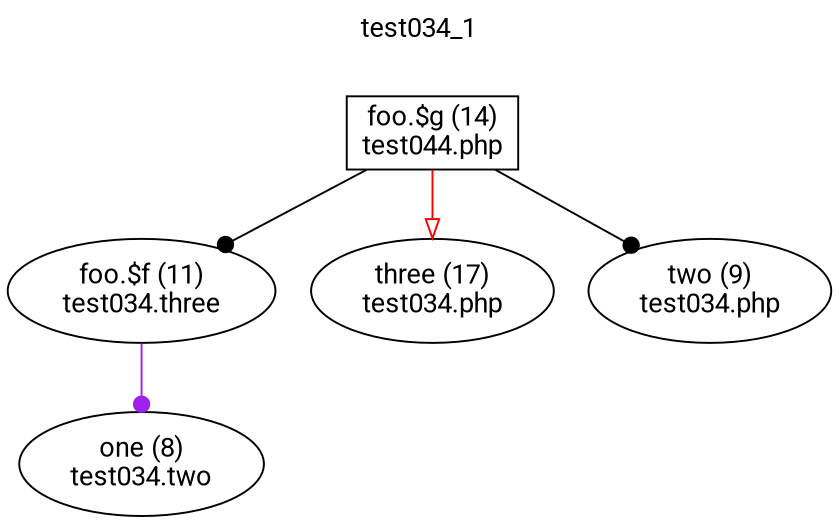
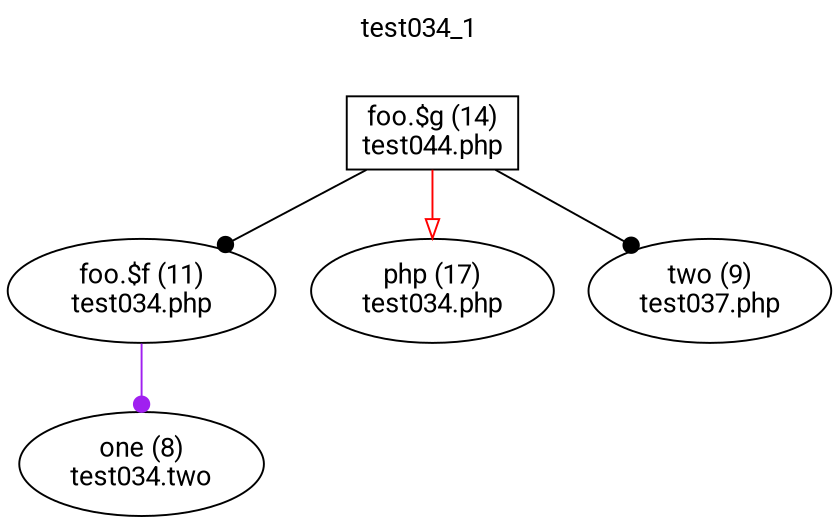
node "foo.$f (11) test034.three": label "foo.$f (11) test034.three" -> "foo.$f (11) test034.php"
node "three (17) test034.php": label "three (17) test034.php" -> "php (17) test034.php"
node "two (9) test034.php": label "two (9) test034.php" -> "two (9) test037.php"
